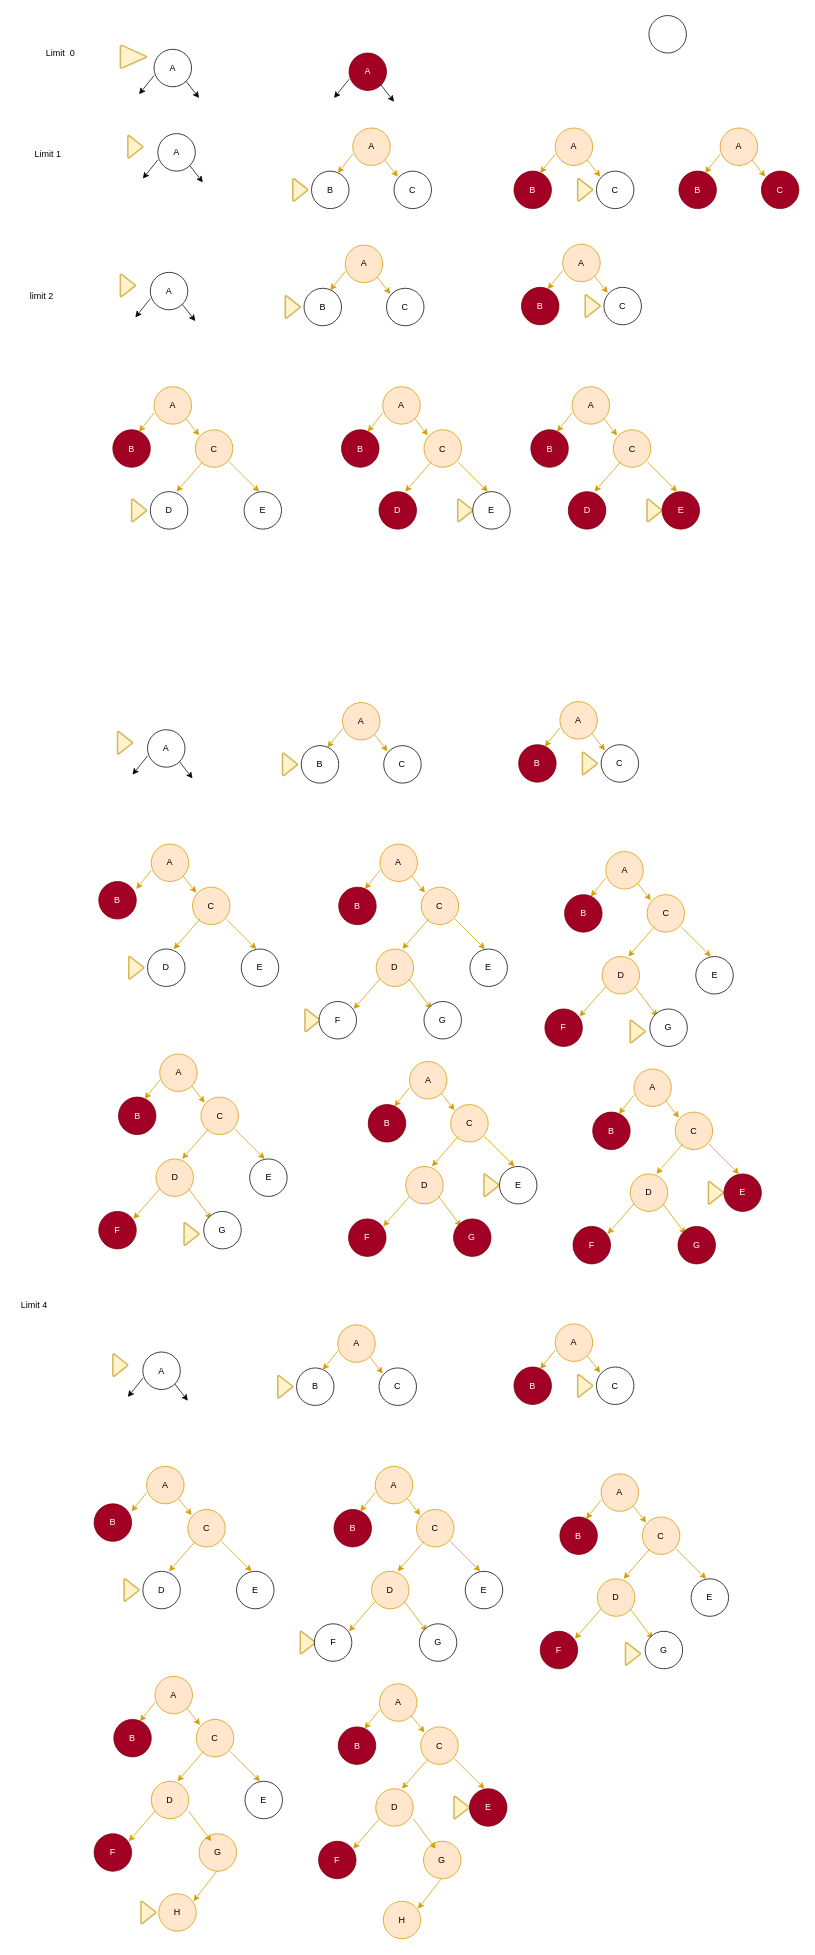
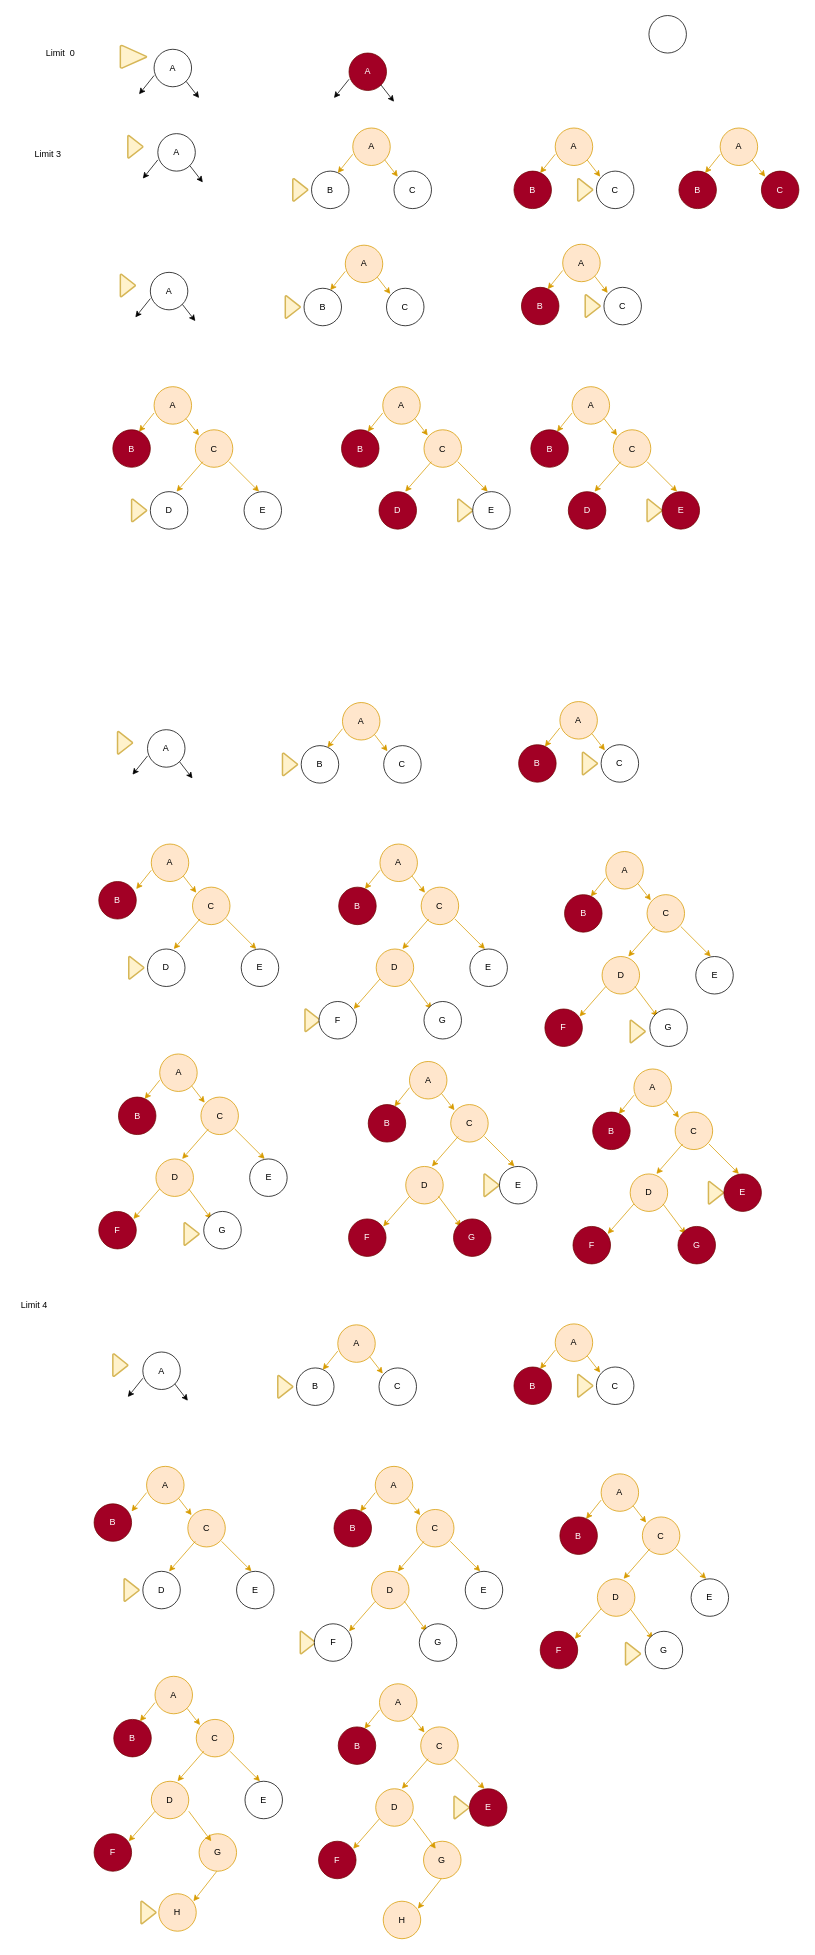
node "Limit 1": label "Limit 1" -> "Limit 3"
node "limit 2": removed
